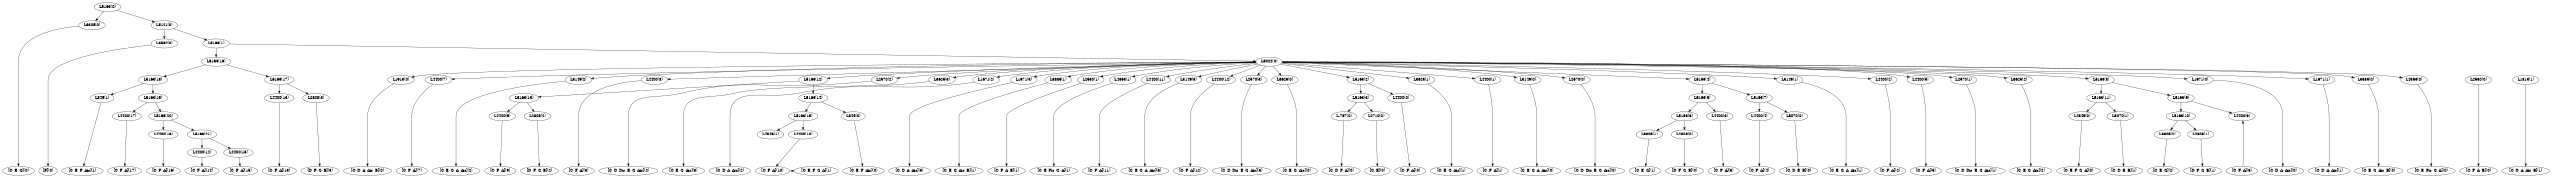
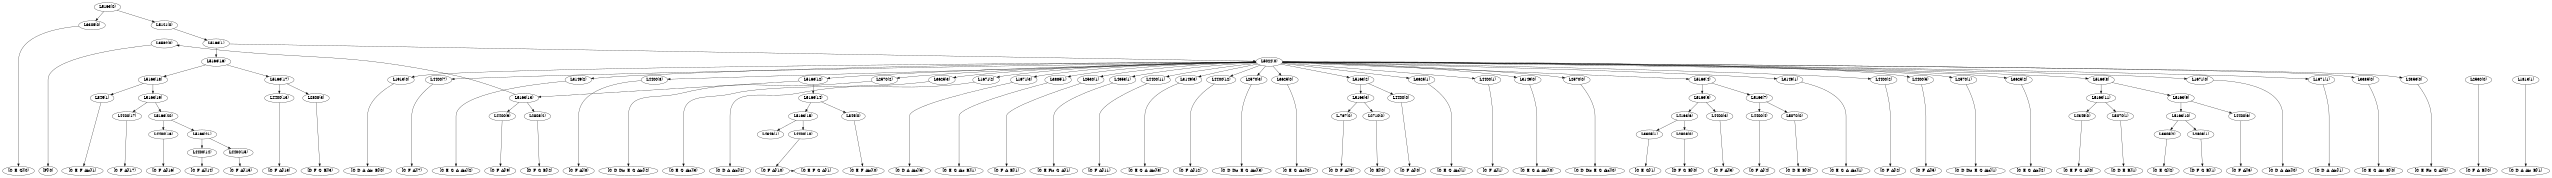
edge "L5121(0)" -> "L3582(0)": now "L5163(13)" -> "L3582(0)"
node "L5163(6)": label "L5163(6)" -> "L4163(6)"
edge "[C  F  A](6)" -> "L4400(6)": reversed
